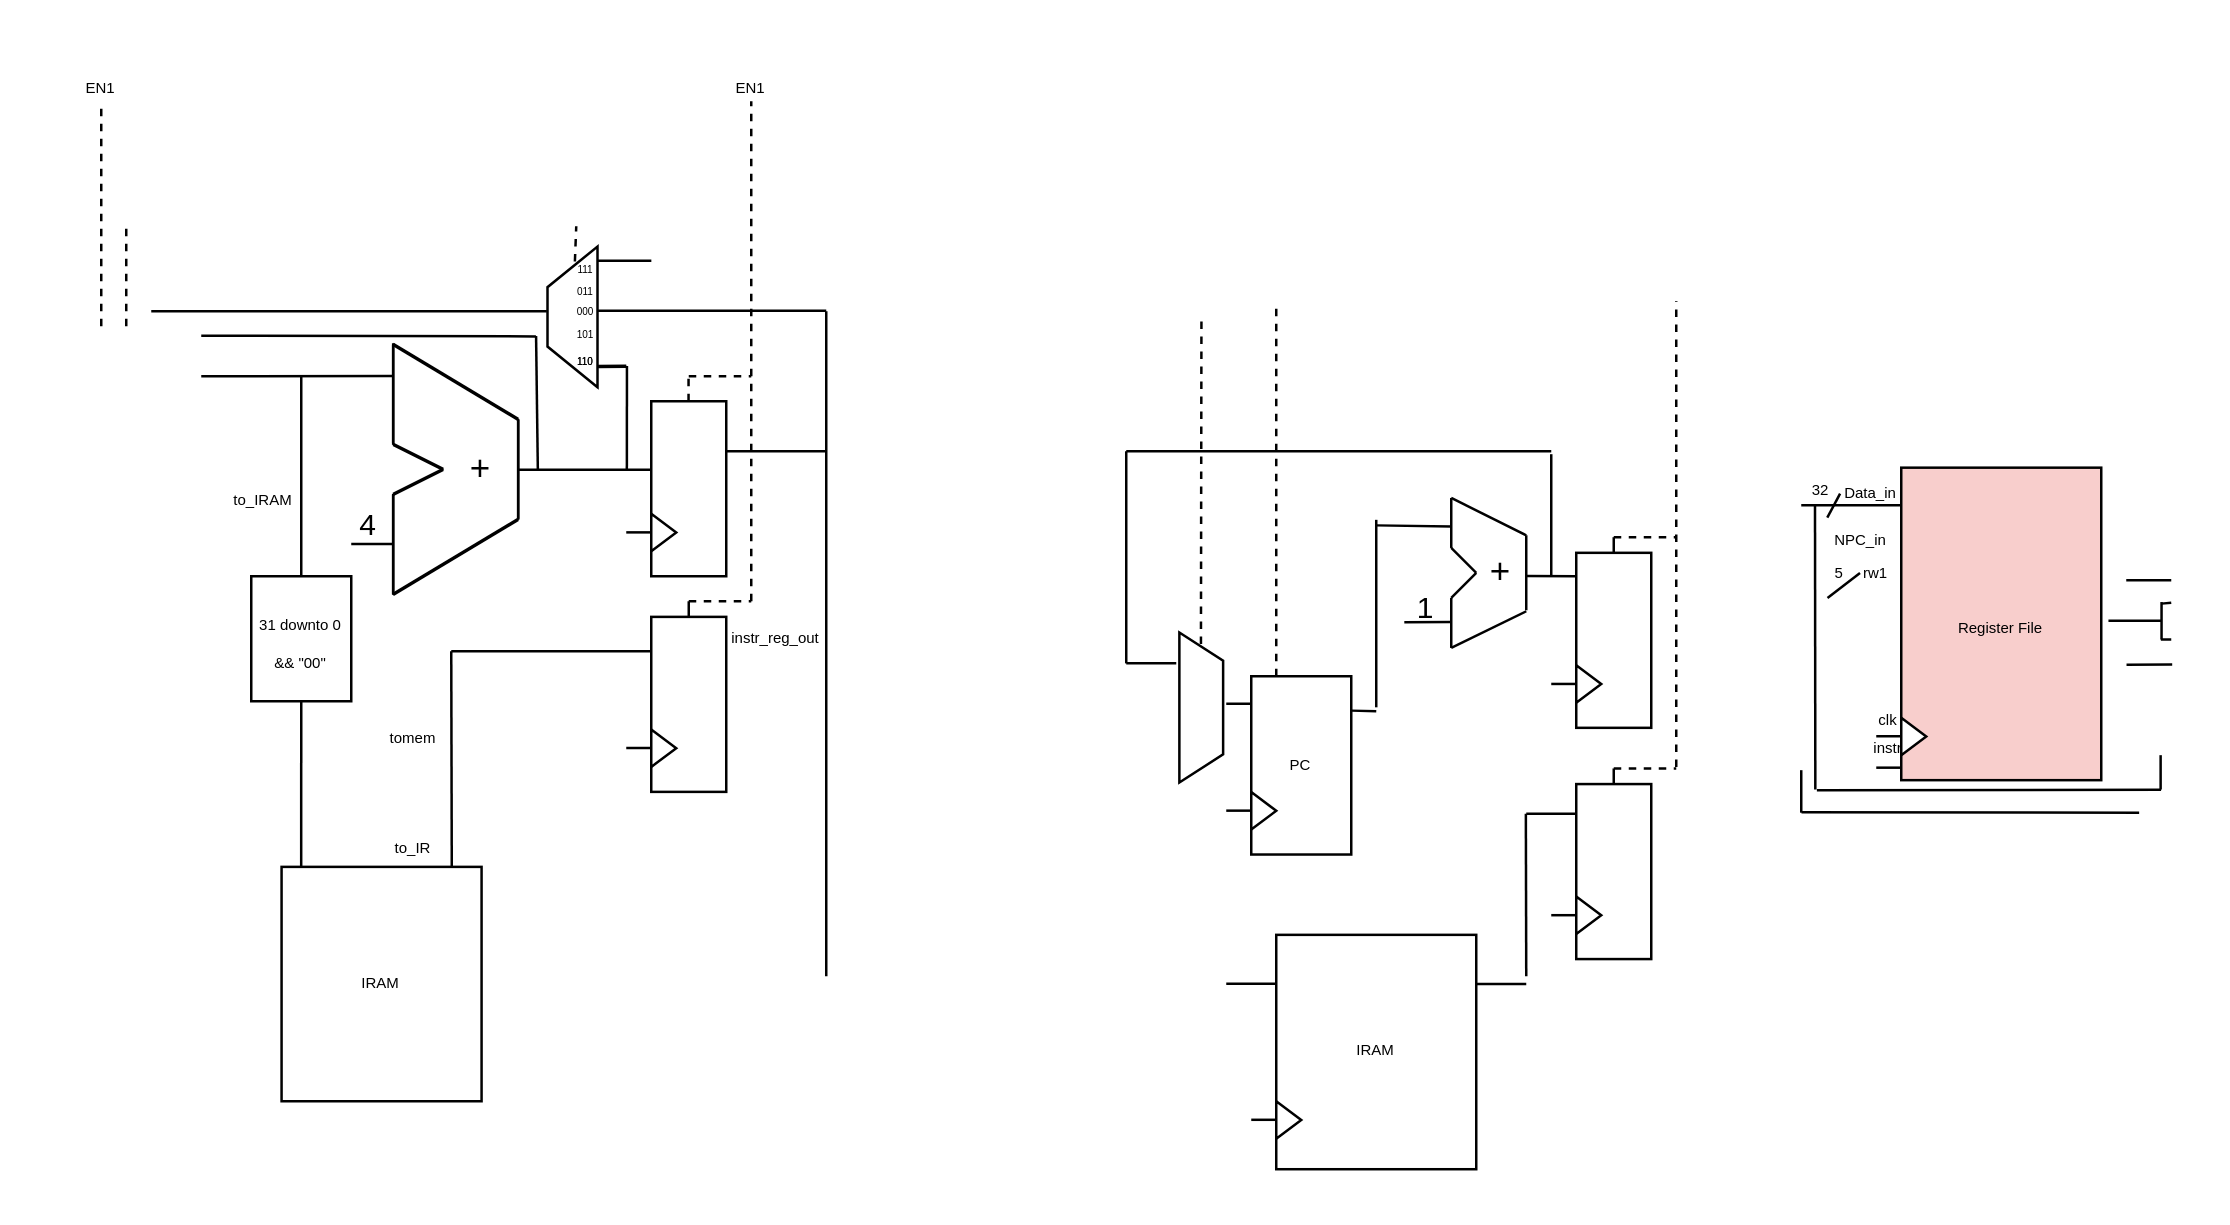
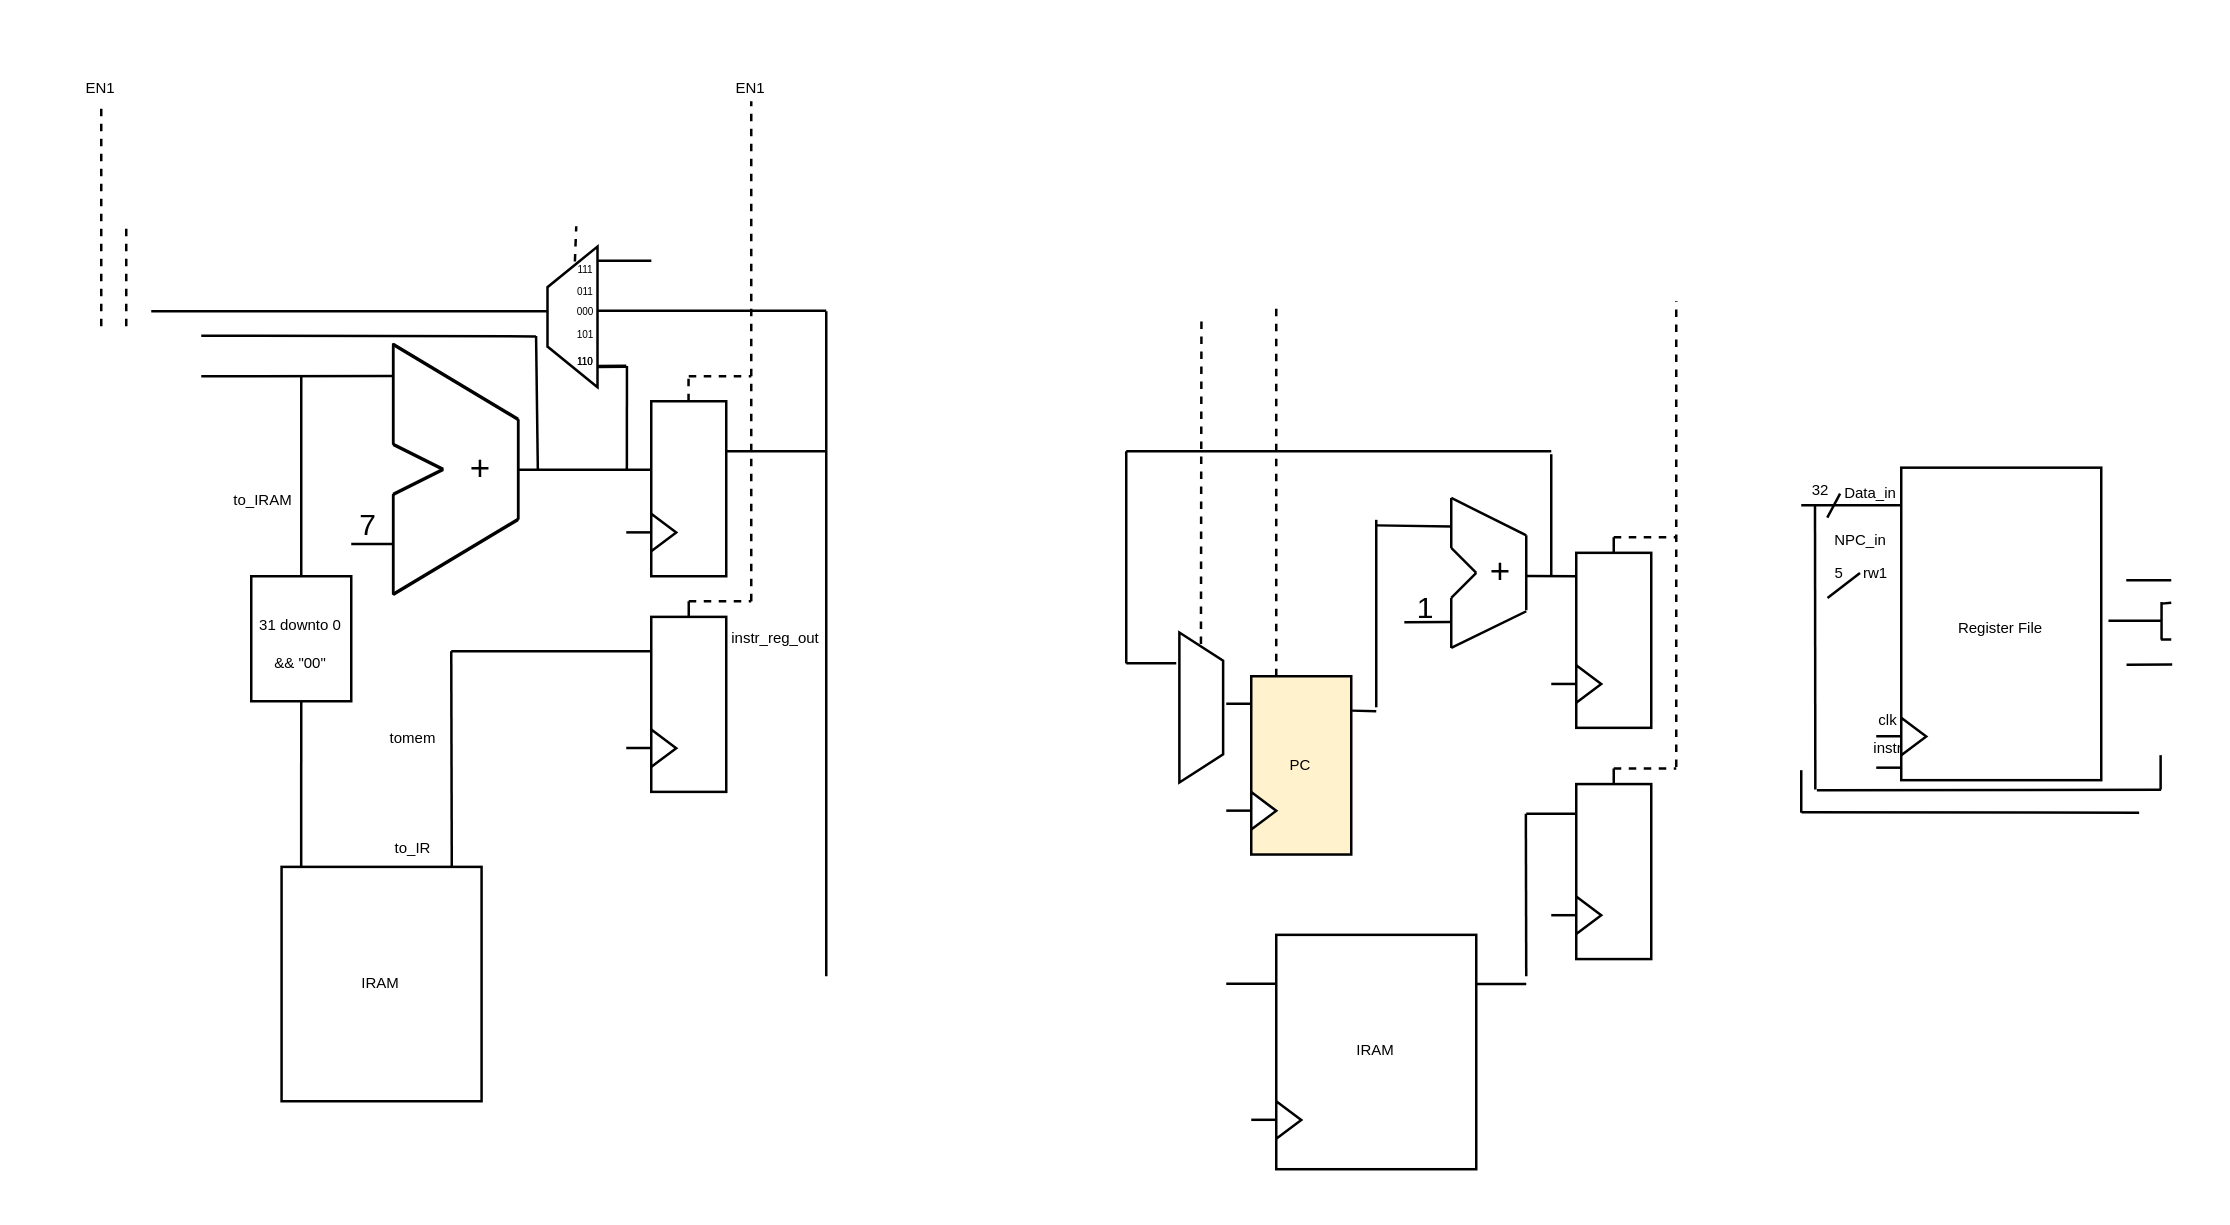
node "4": label "4" -> "7"
node "Register File": fillcolor #f8cecc -> #ffffff
node "PC": fillcolor #ffffff -> #fff2cc
